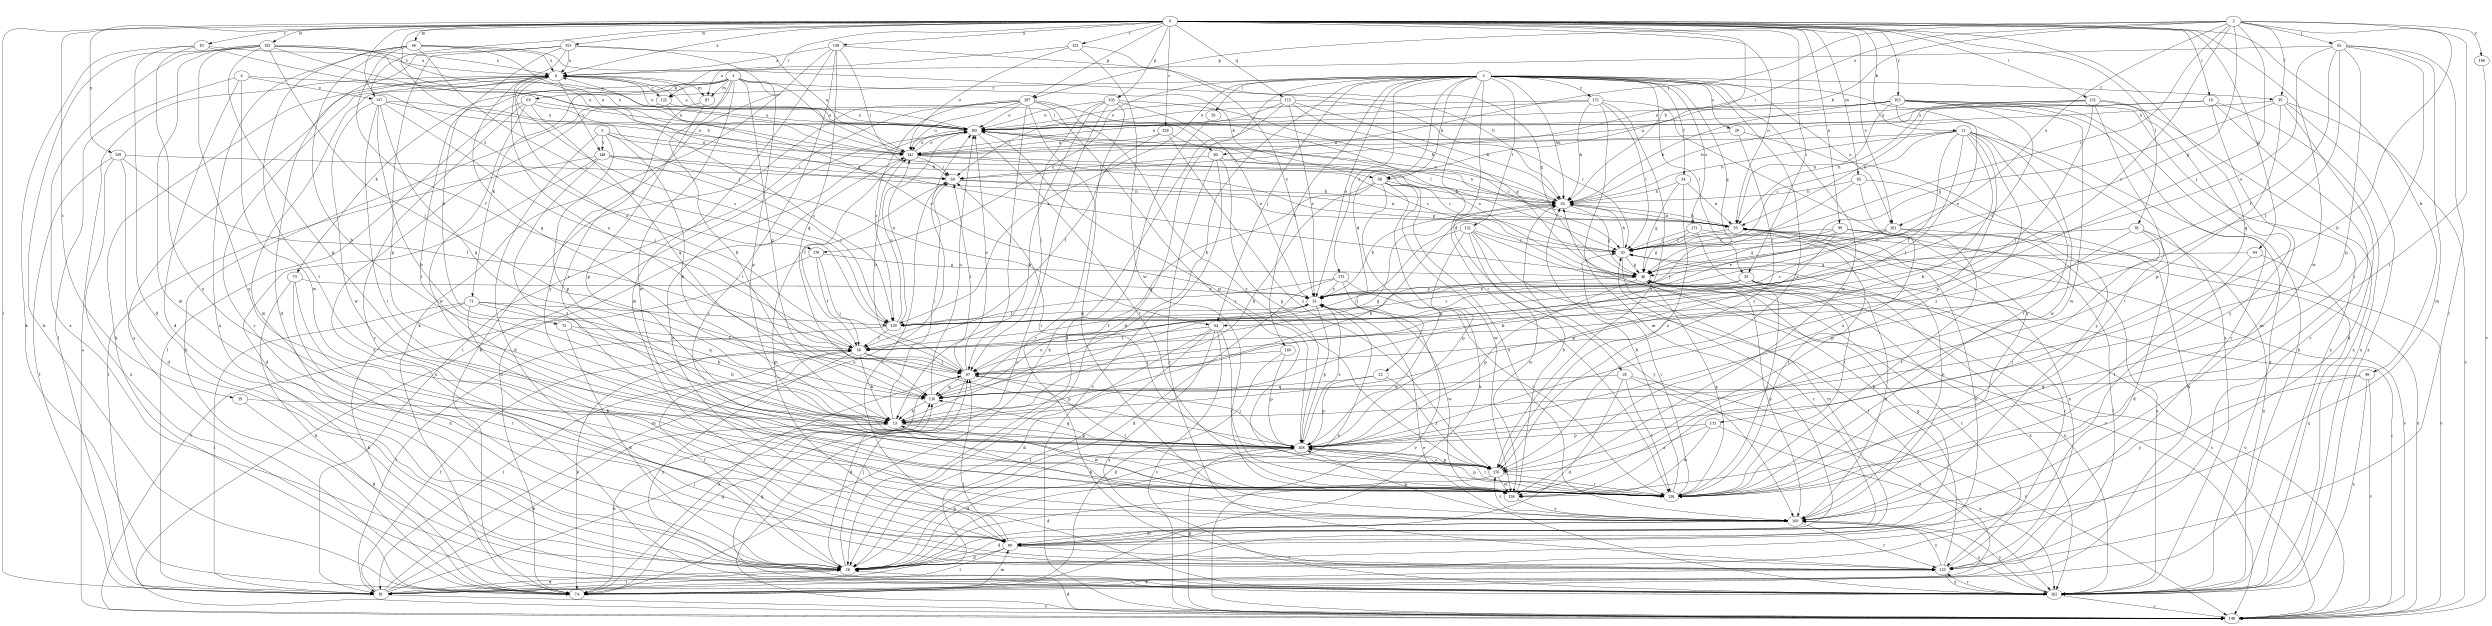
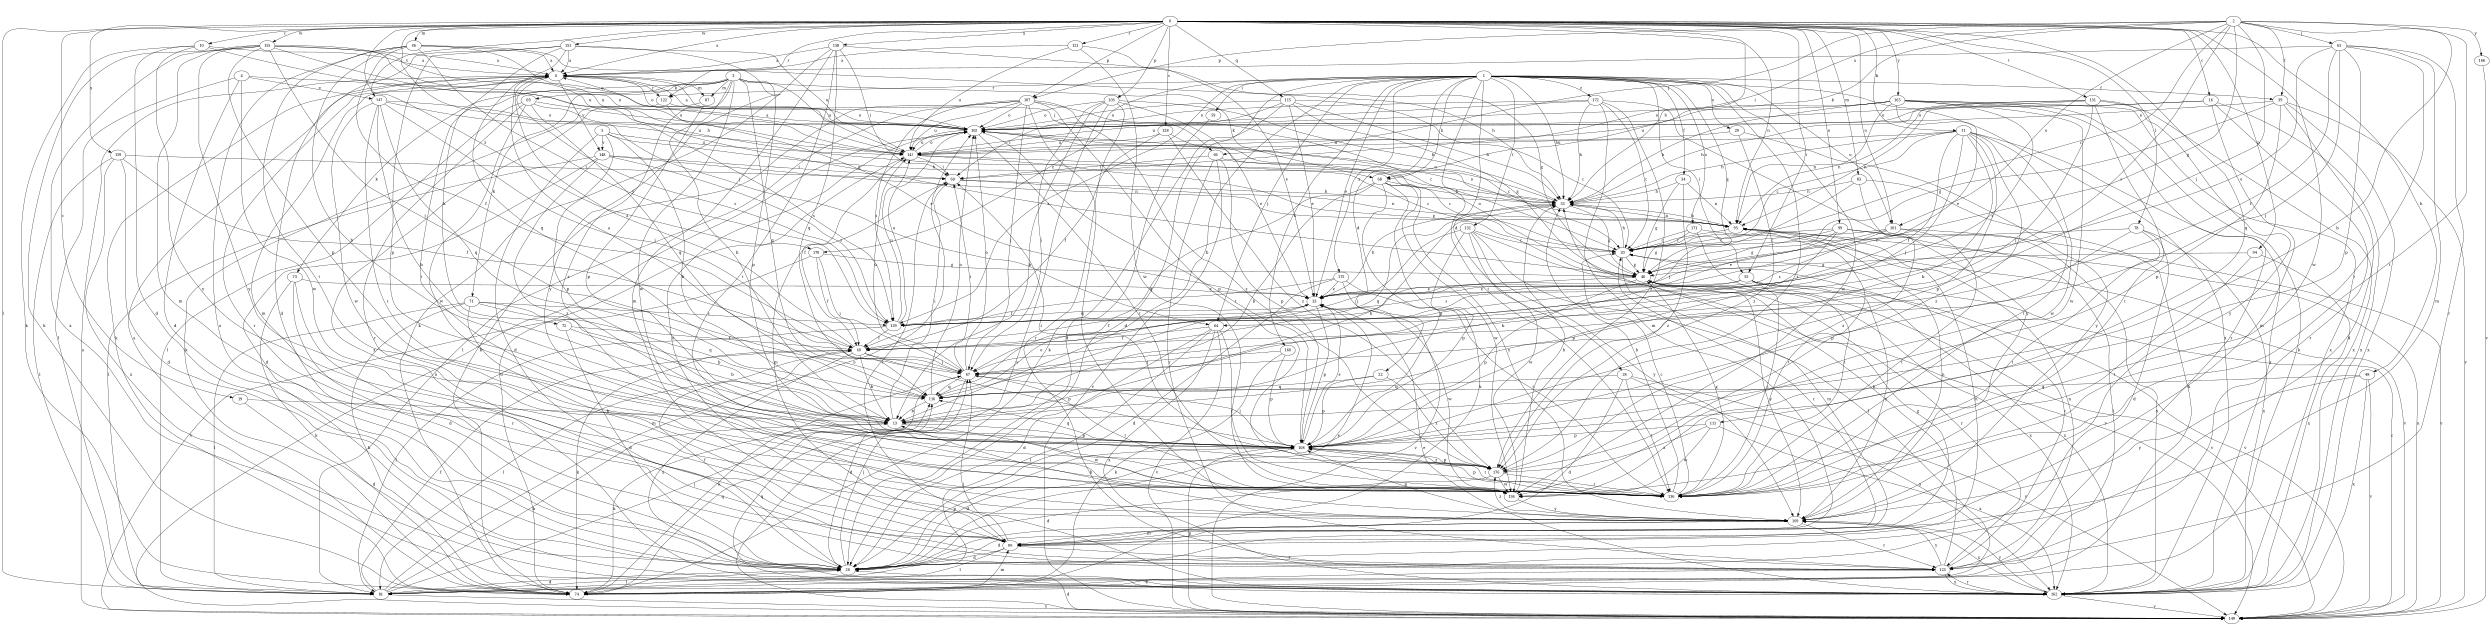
edge "121" -> "87": now "121" -> "6"
